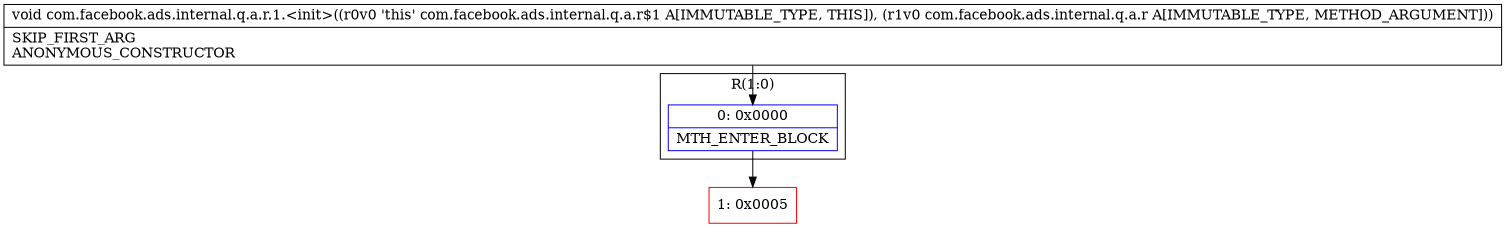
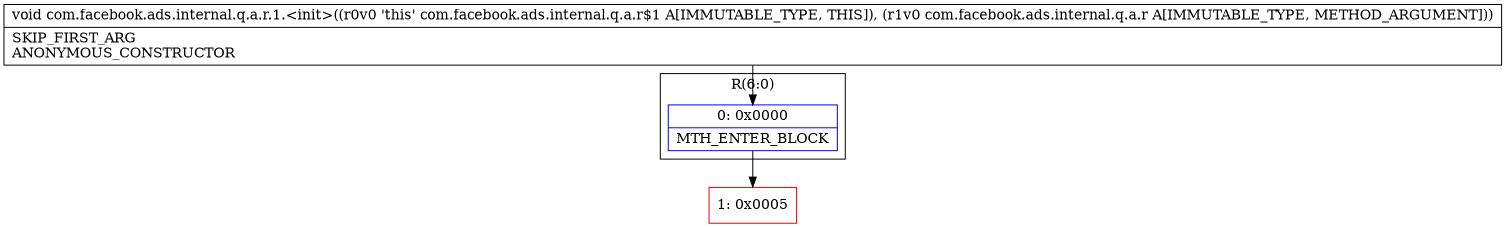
cluster "R(1:0)": label "R(1:0)" -> "R(6:0)"
